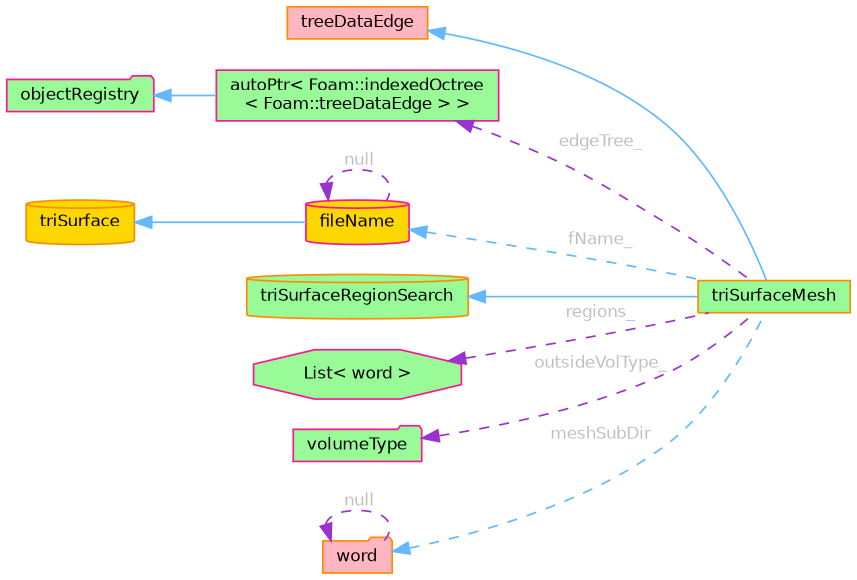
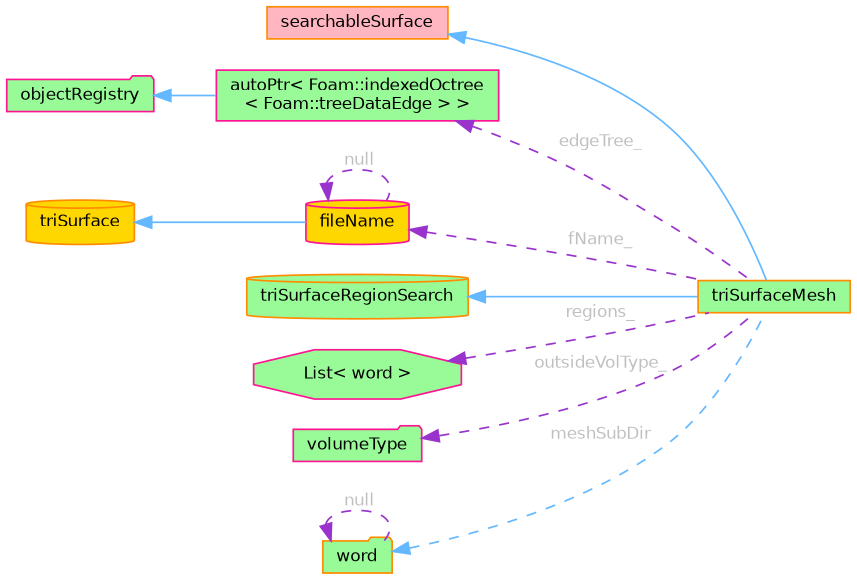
node "treeDataEdge": label "treeDataEdge" -> "searchableSurface"
edge "triSurfaceMesh" -> "fileName": color steelblue1 -> darkorchid3
node "word": fillcolor lightpink -> palegreen
